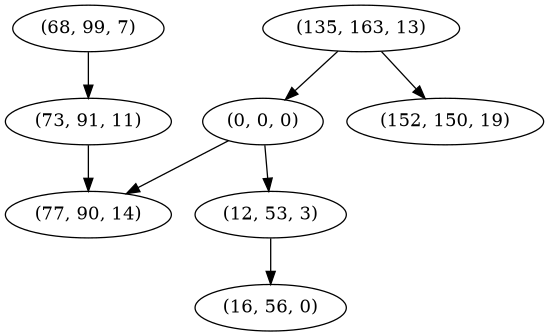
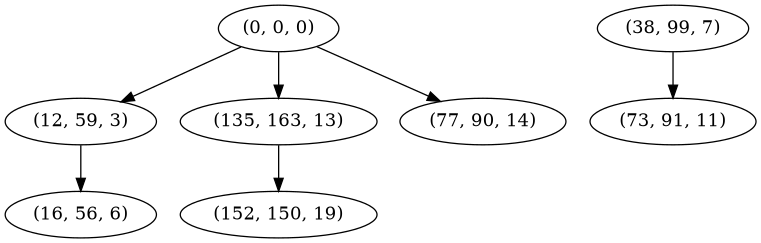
node "(68, 99, 7)": label "(68, 99, 7)" -> "(38, 99, 7)"
edge "(135, 163, 13)" -> "(0, 0, 0)": reversed
edge "(73, 91, 11)" -> "(77, 90, 14)": removed
node "(12, 53, 3)": label "(12, 53, 3)" -> "(12, 59, 3)"
node "(16, 56, 0)": label "(16, 56, 0)" -> "(16, 56, 6)"
